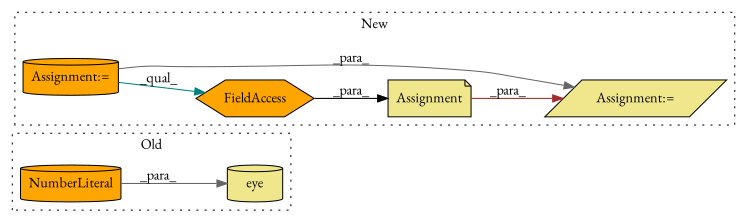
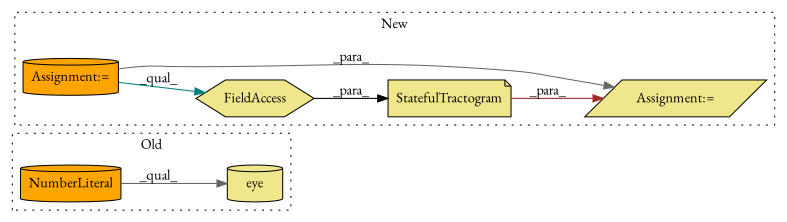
node "FieldAccess": fillcolor orange -> khaki
node "Assignment": label "Assignment" -> "StatefulTractogram"
edge "NumberLiteral" -> "eye": label "_para_" -> "_qual_"
